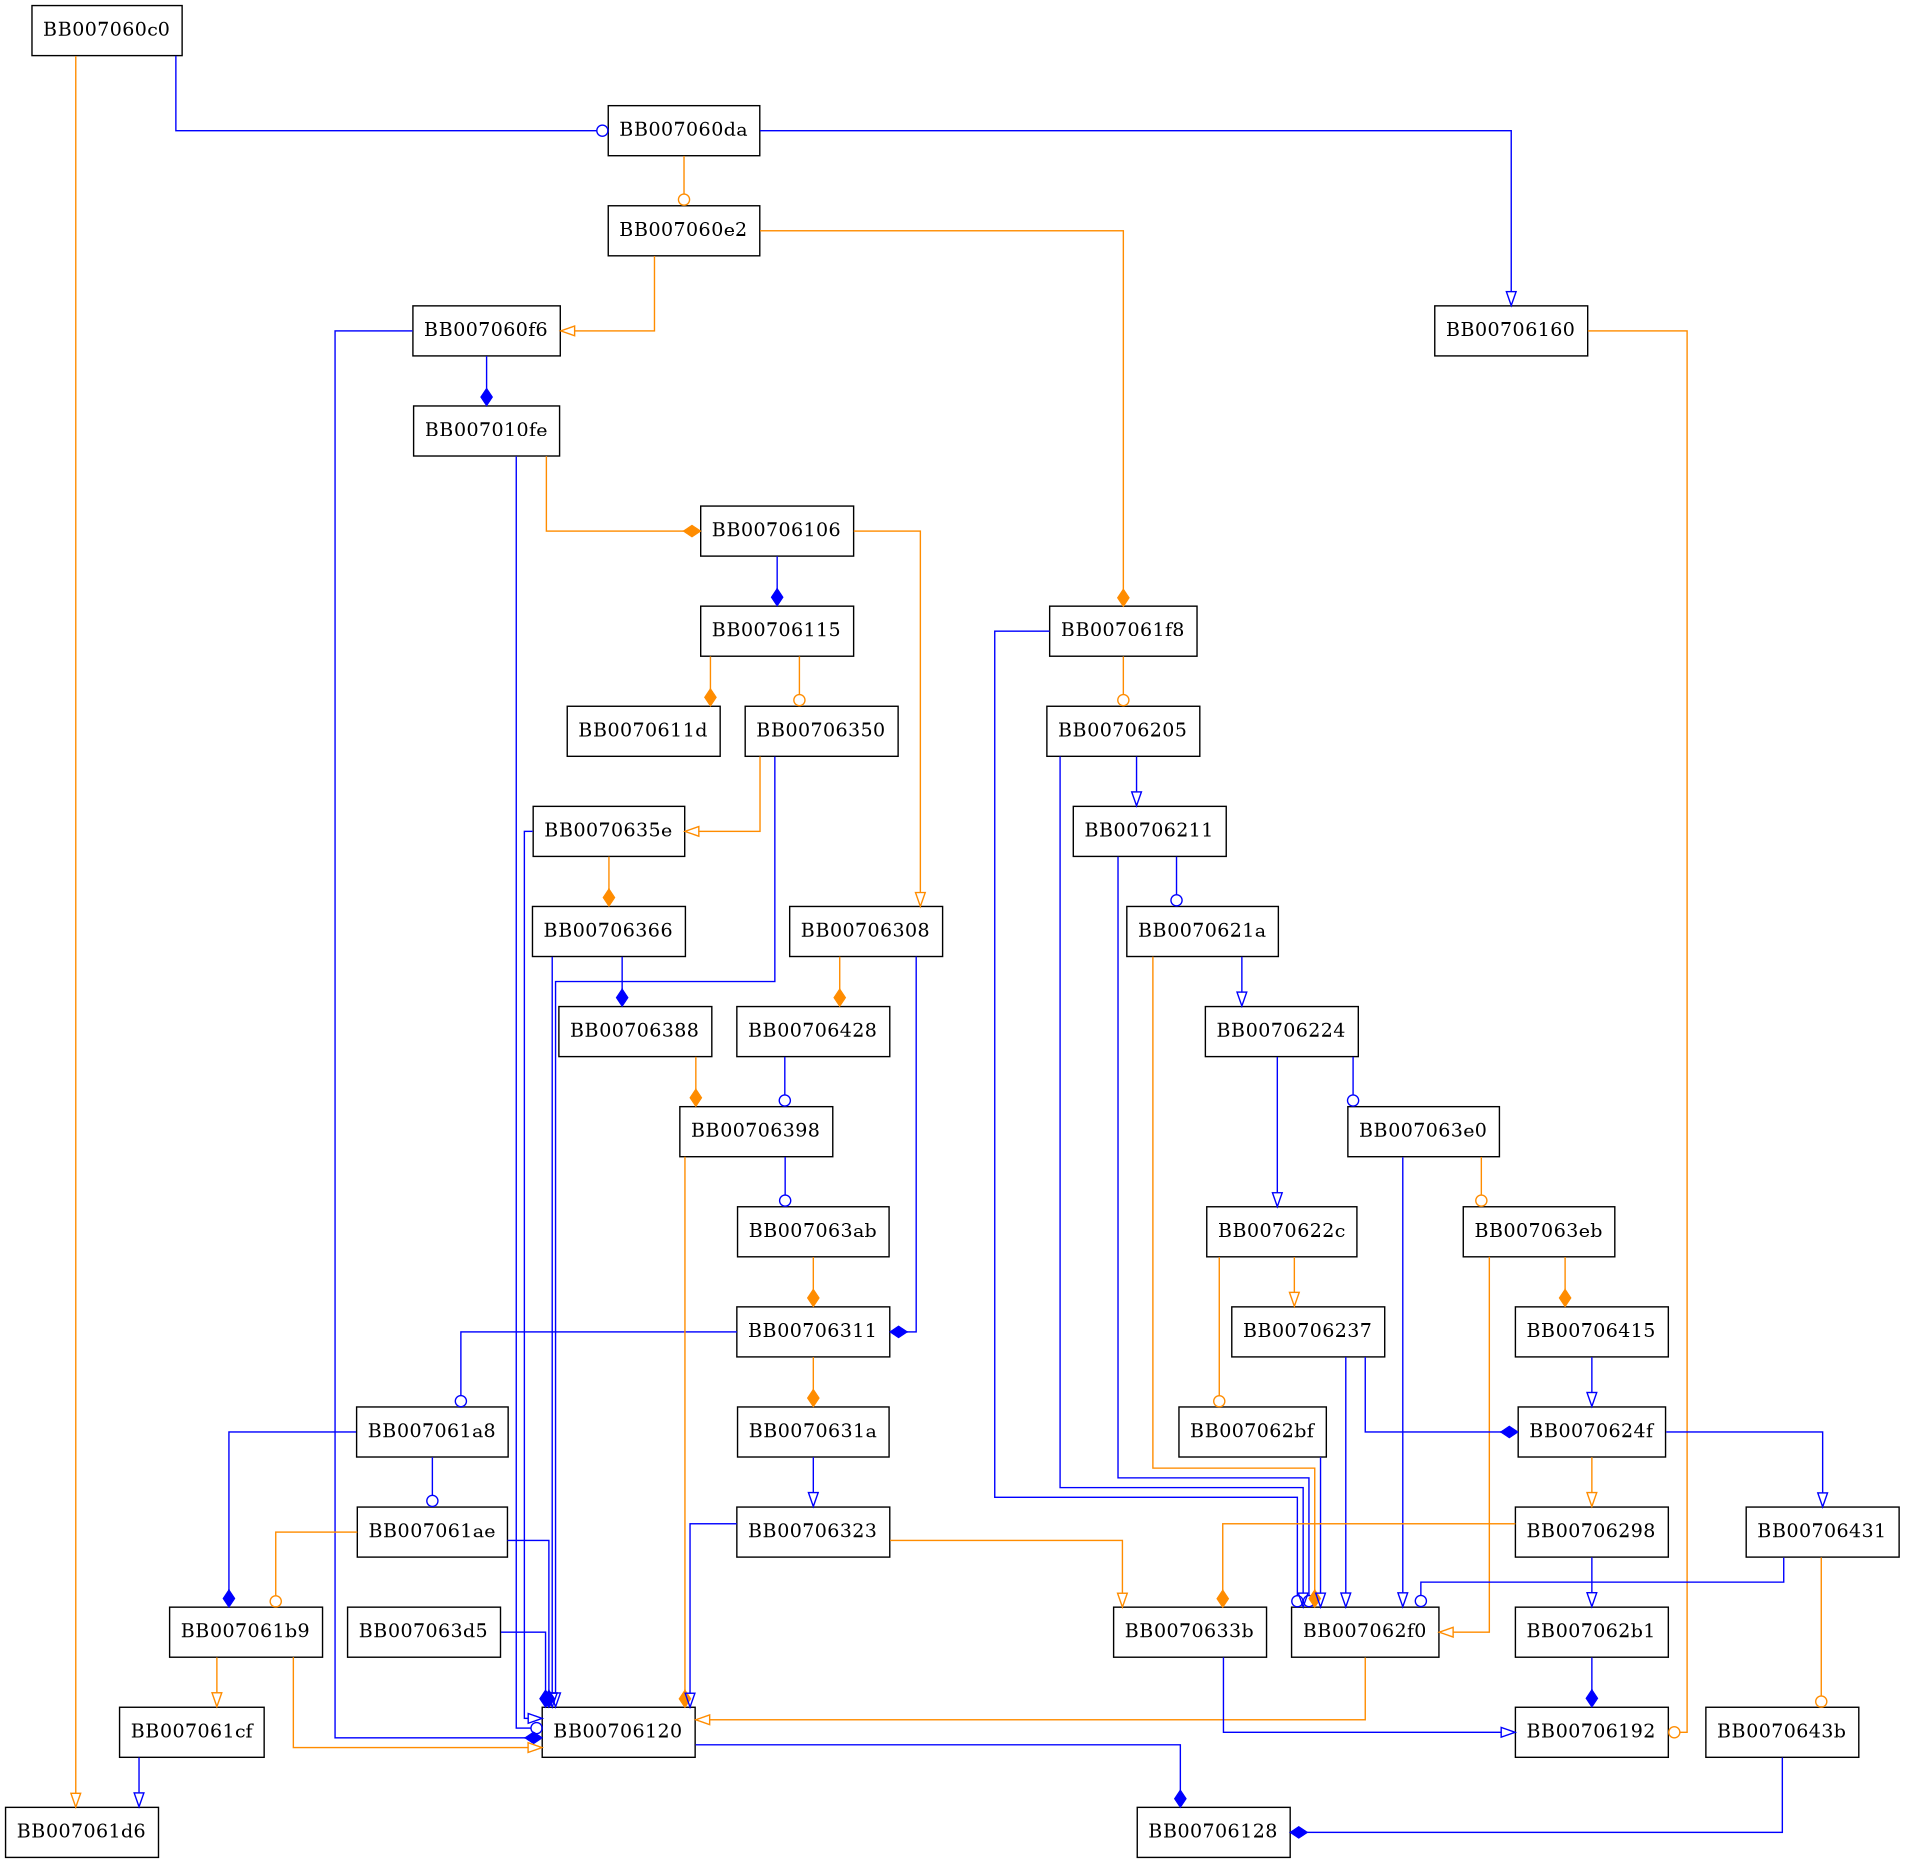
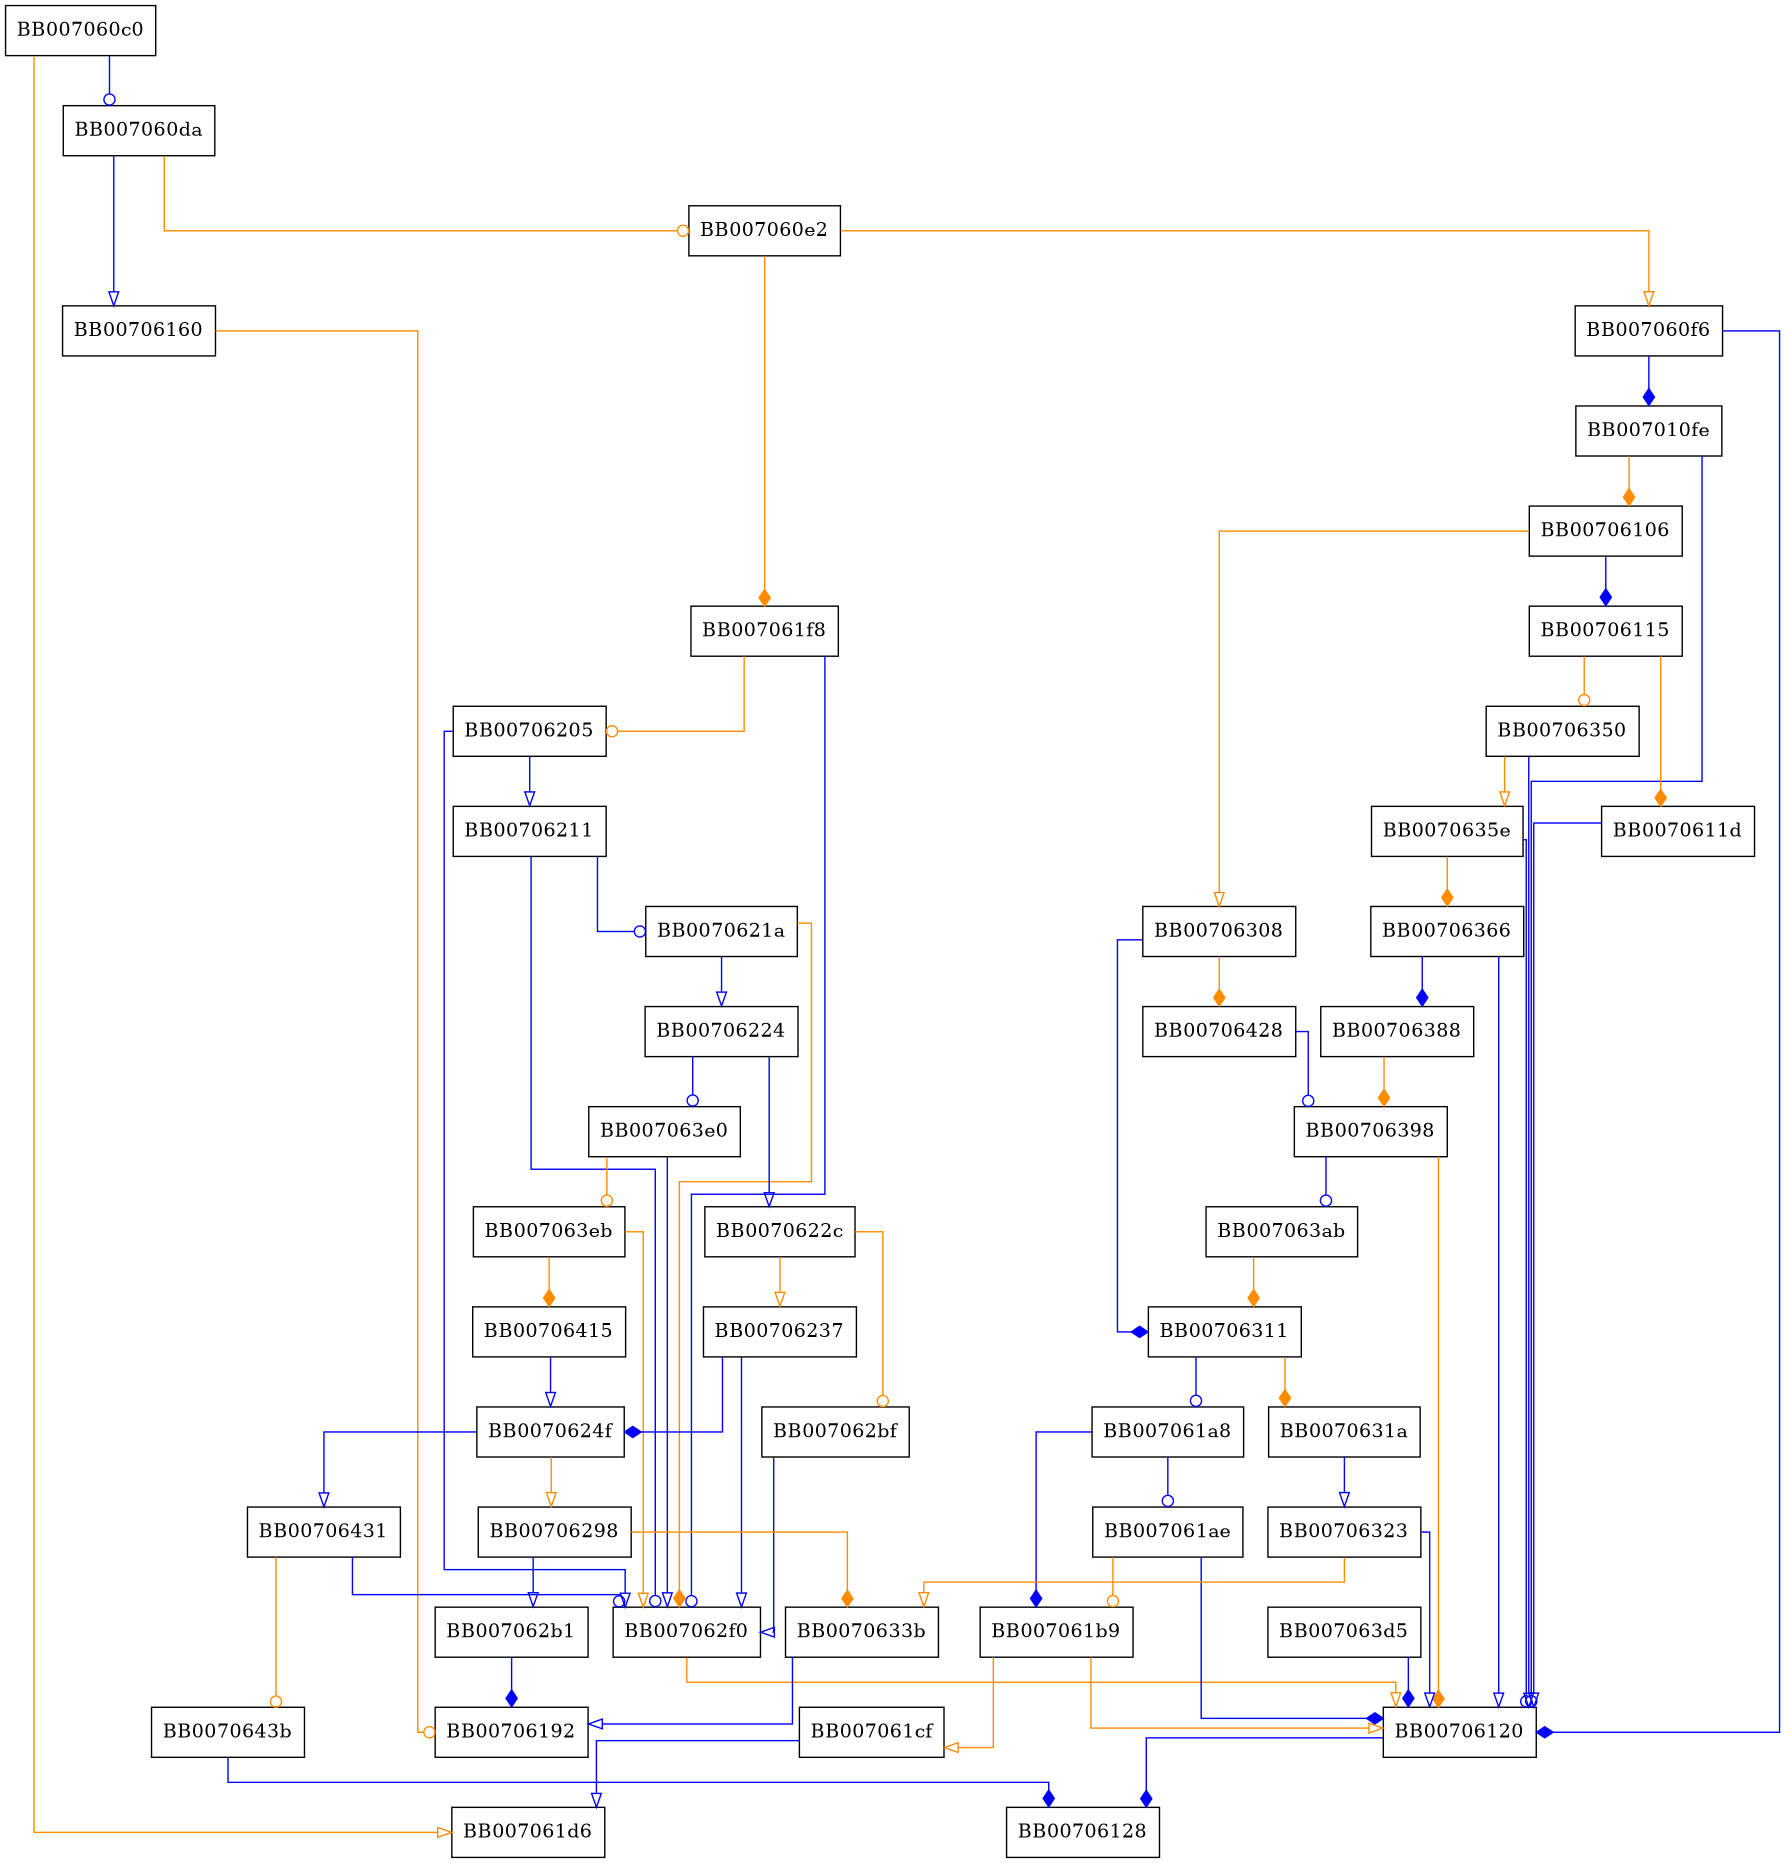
edge "BB0070611d" -> "BB00706120": added
edge "BB0070635e" -> "BB00706120": arrowhead onormal -> odot
